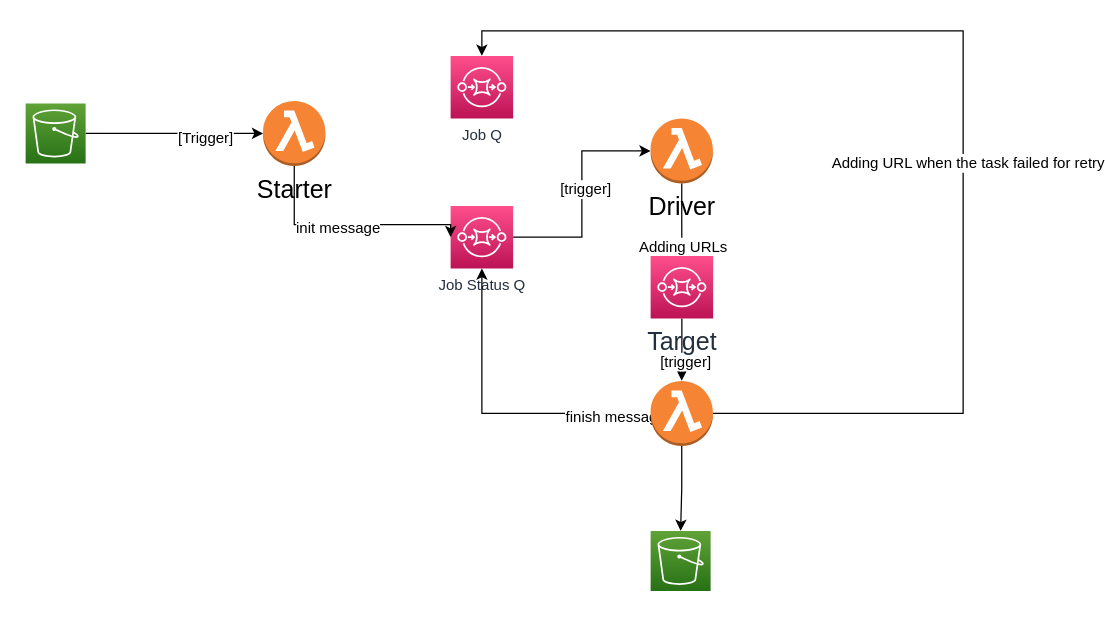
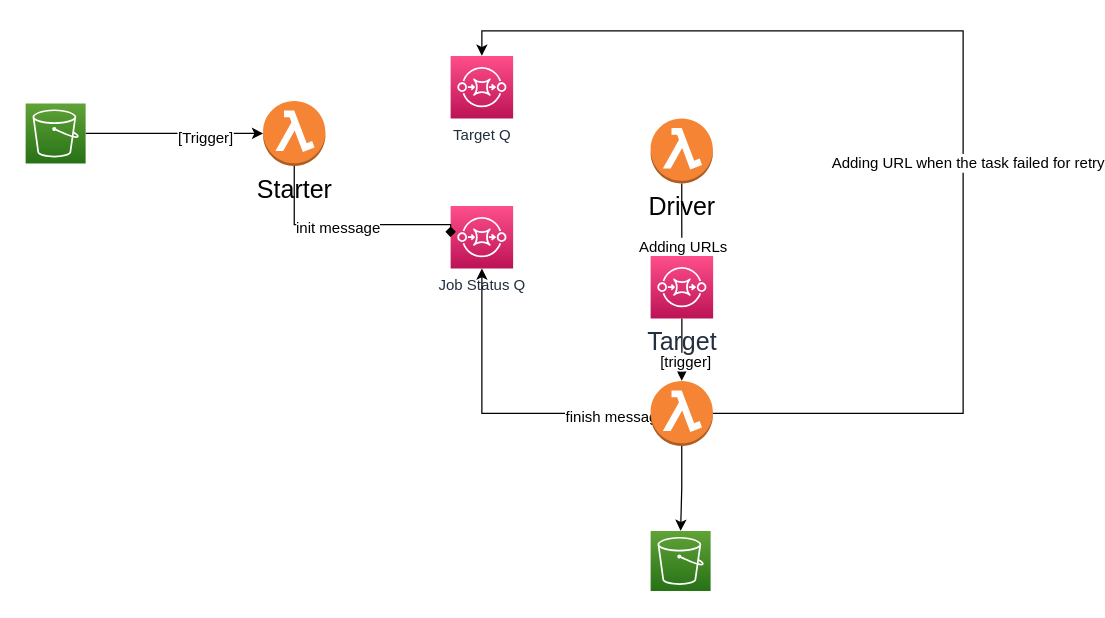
node "Job Q": label "Job Q" -> "Target Q"
edge "Job Status Q" -> "Driver": removed, label "[trigger]"
edge "Starter" -> "Job Status Q": arrowhead classic -> diamond
